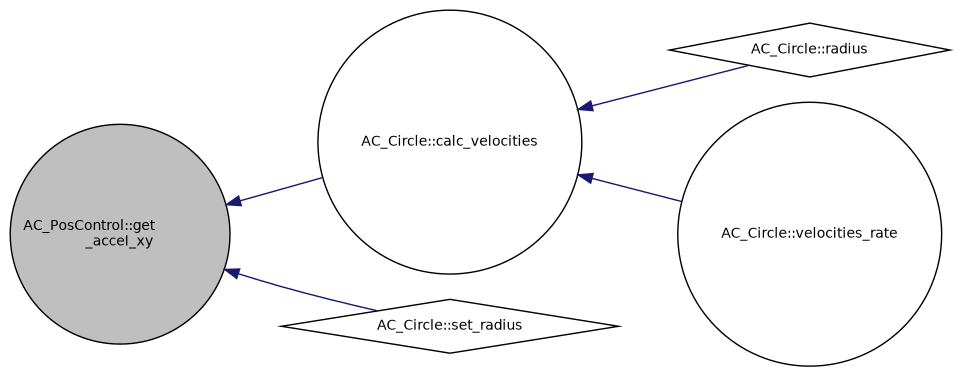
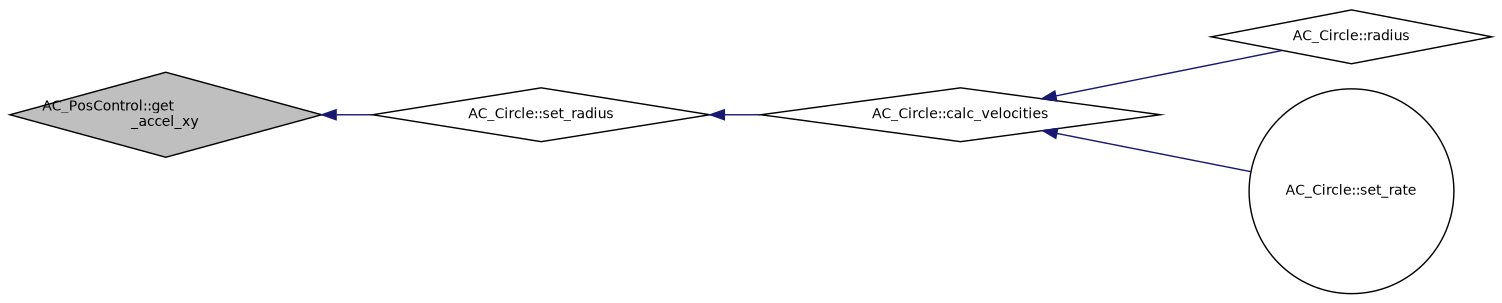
node "AC_Circle::calc_velocities": shape circle -> diamond
edge "AC_Circle::calc_velocities" -> "AC_PosControl::get _accel_xy": now "AC_Circle::calc_velocities" -> "AC_Circle::set_radius"
node "AC_PosControl::get _accel_xy": shape circle -> diamond
node "AC_Circle::velocities_rate": label "AC_Circle::velocities_rate" -> "AC_Circle::set_rate"
